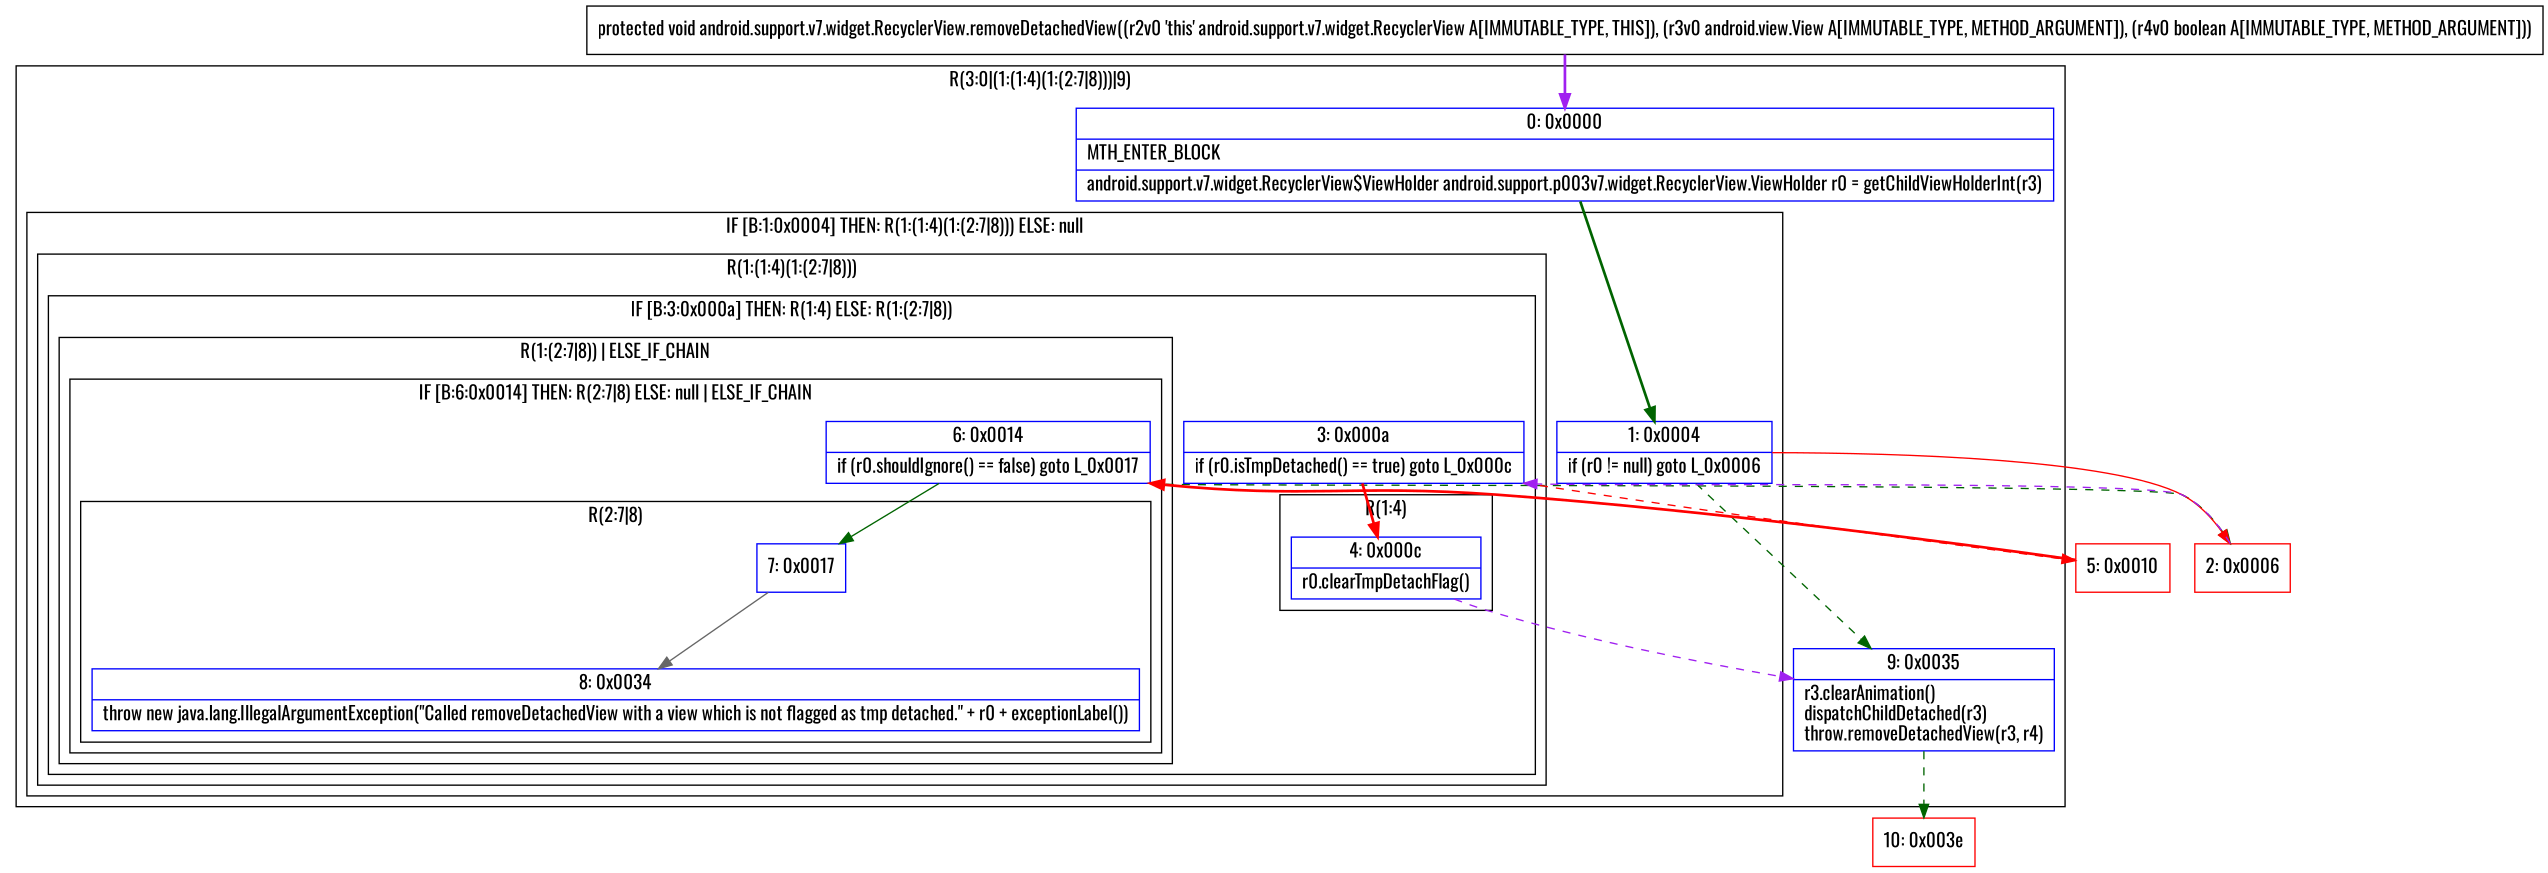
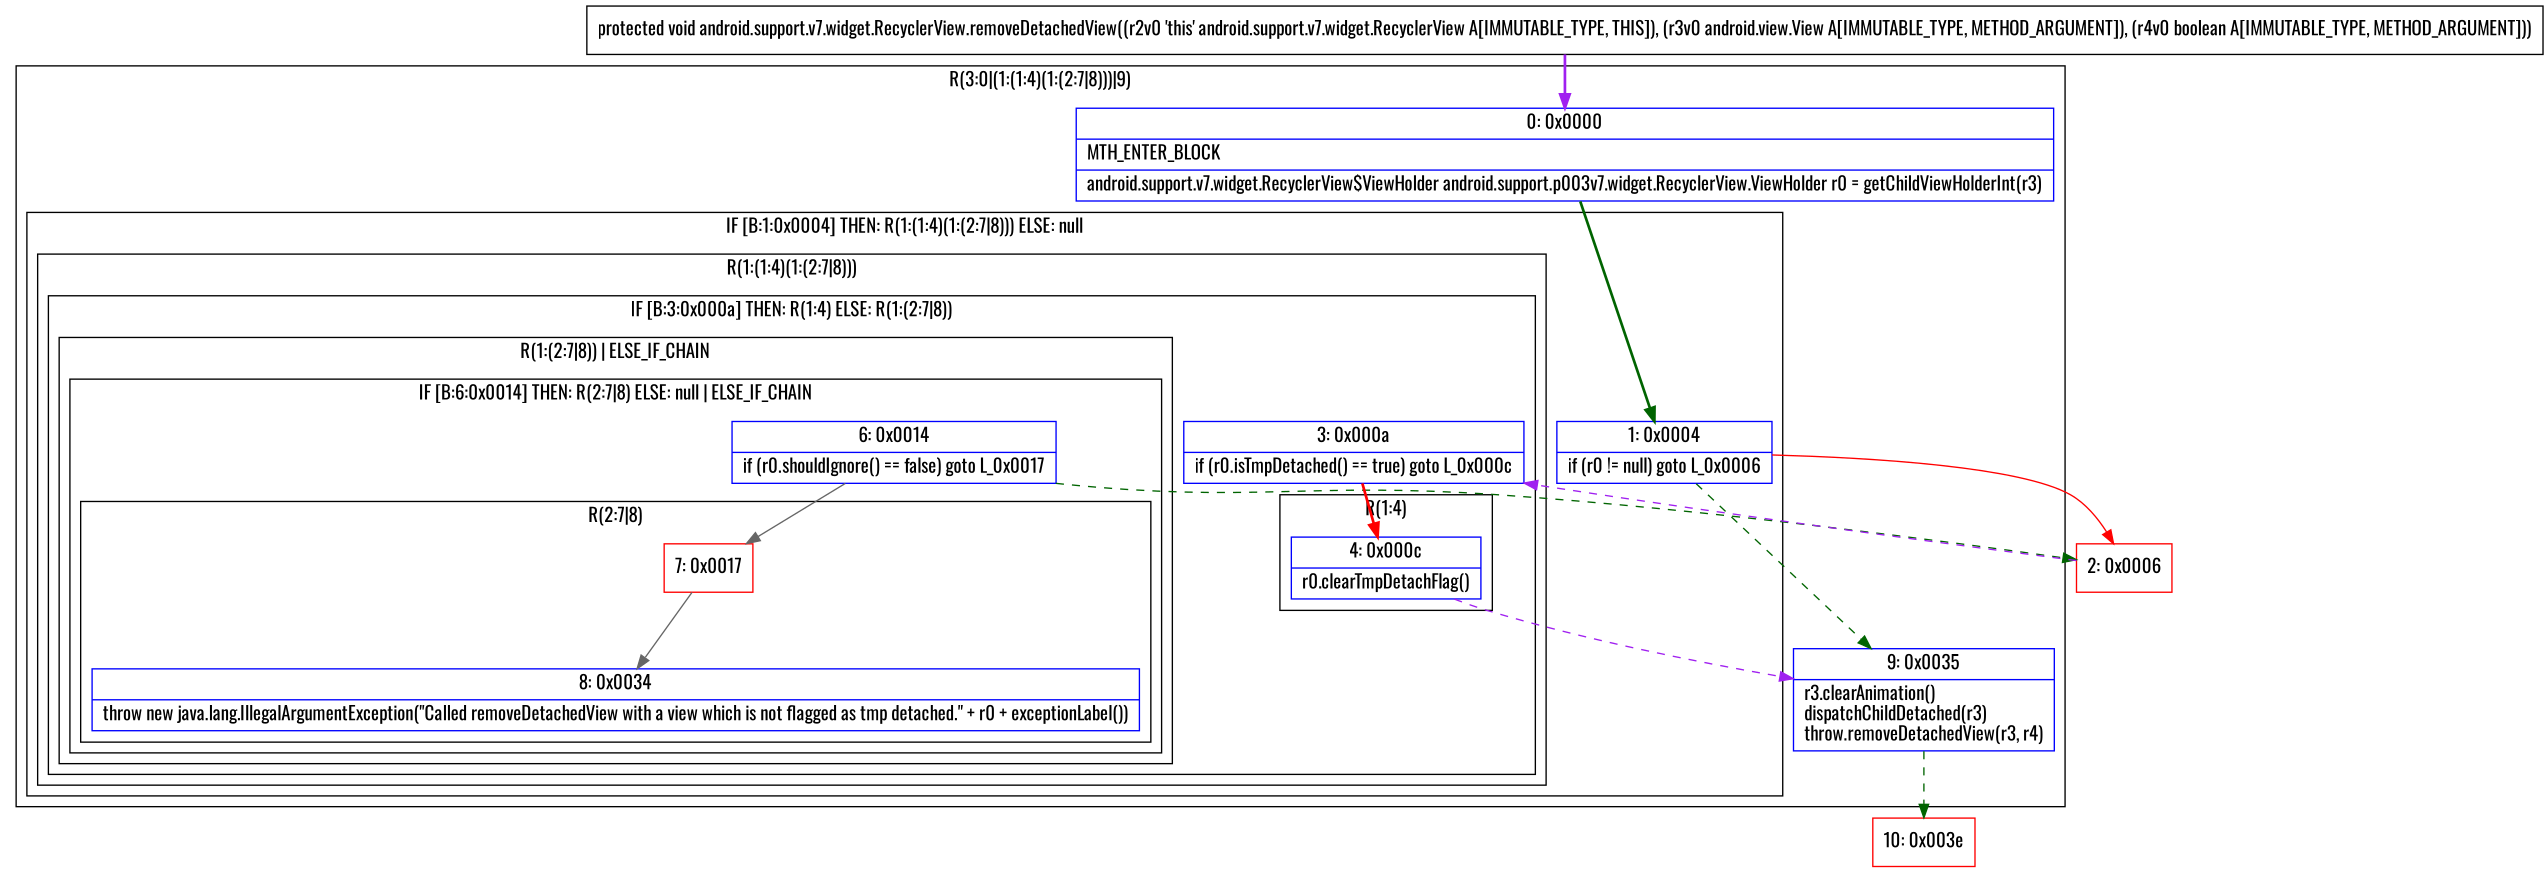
edge "6: 0x0014" -> "7: 0x0017": color darkgreen -> gray40
node "7: 0x0017": color blue -> red
node "5: 0x0010": removed
